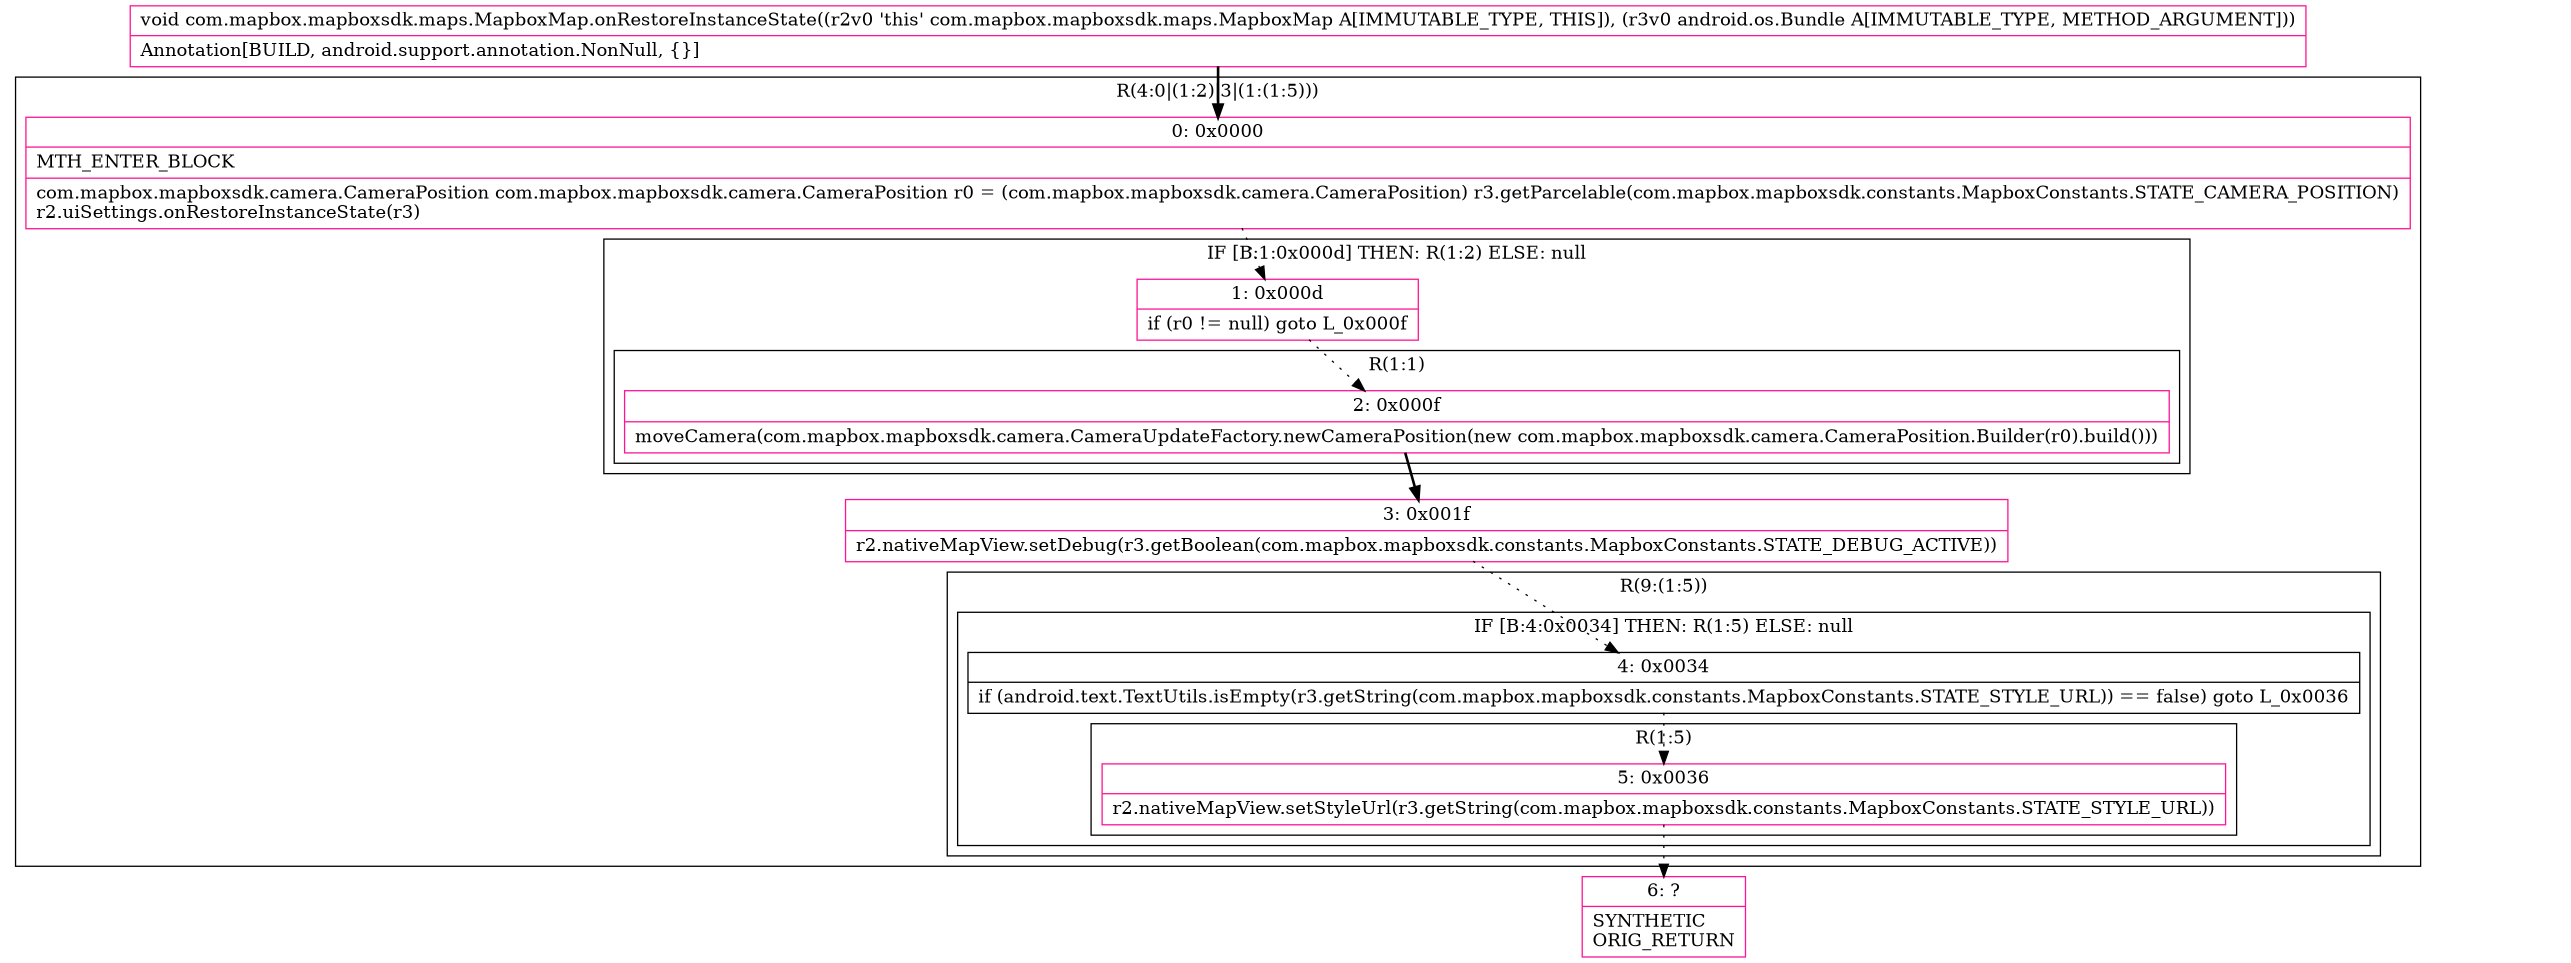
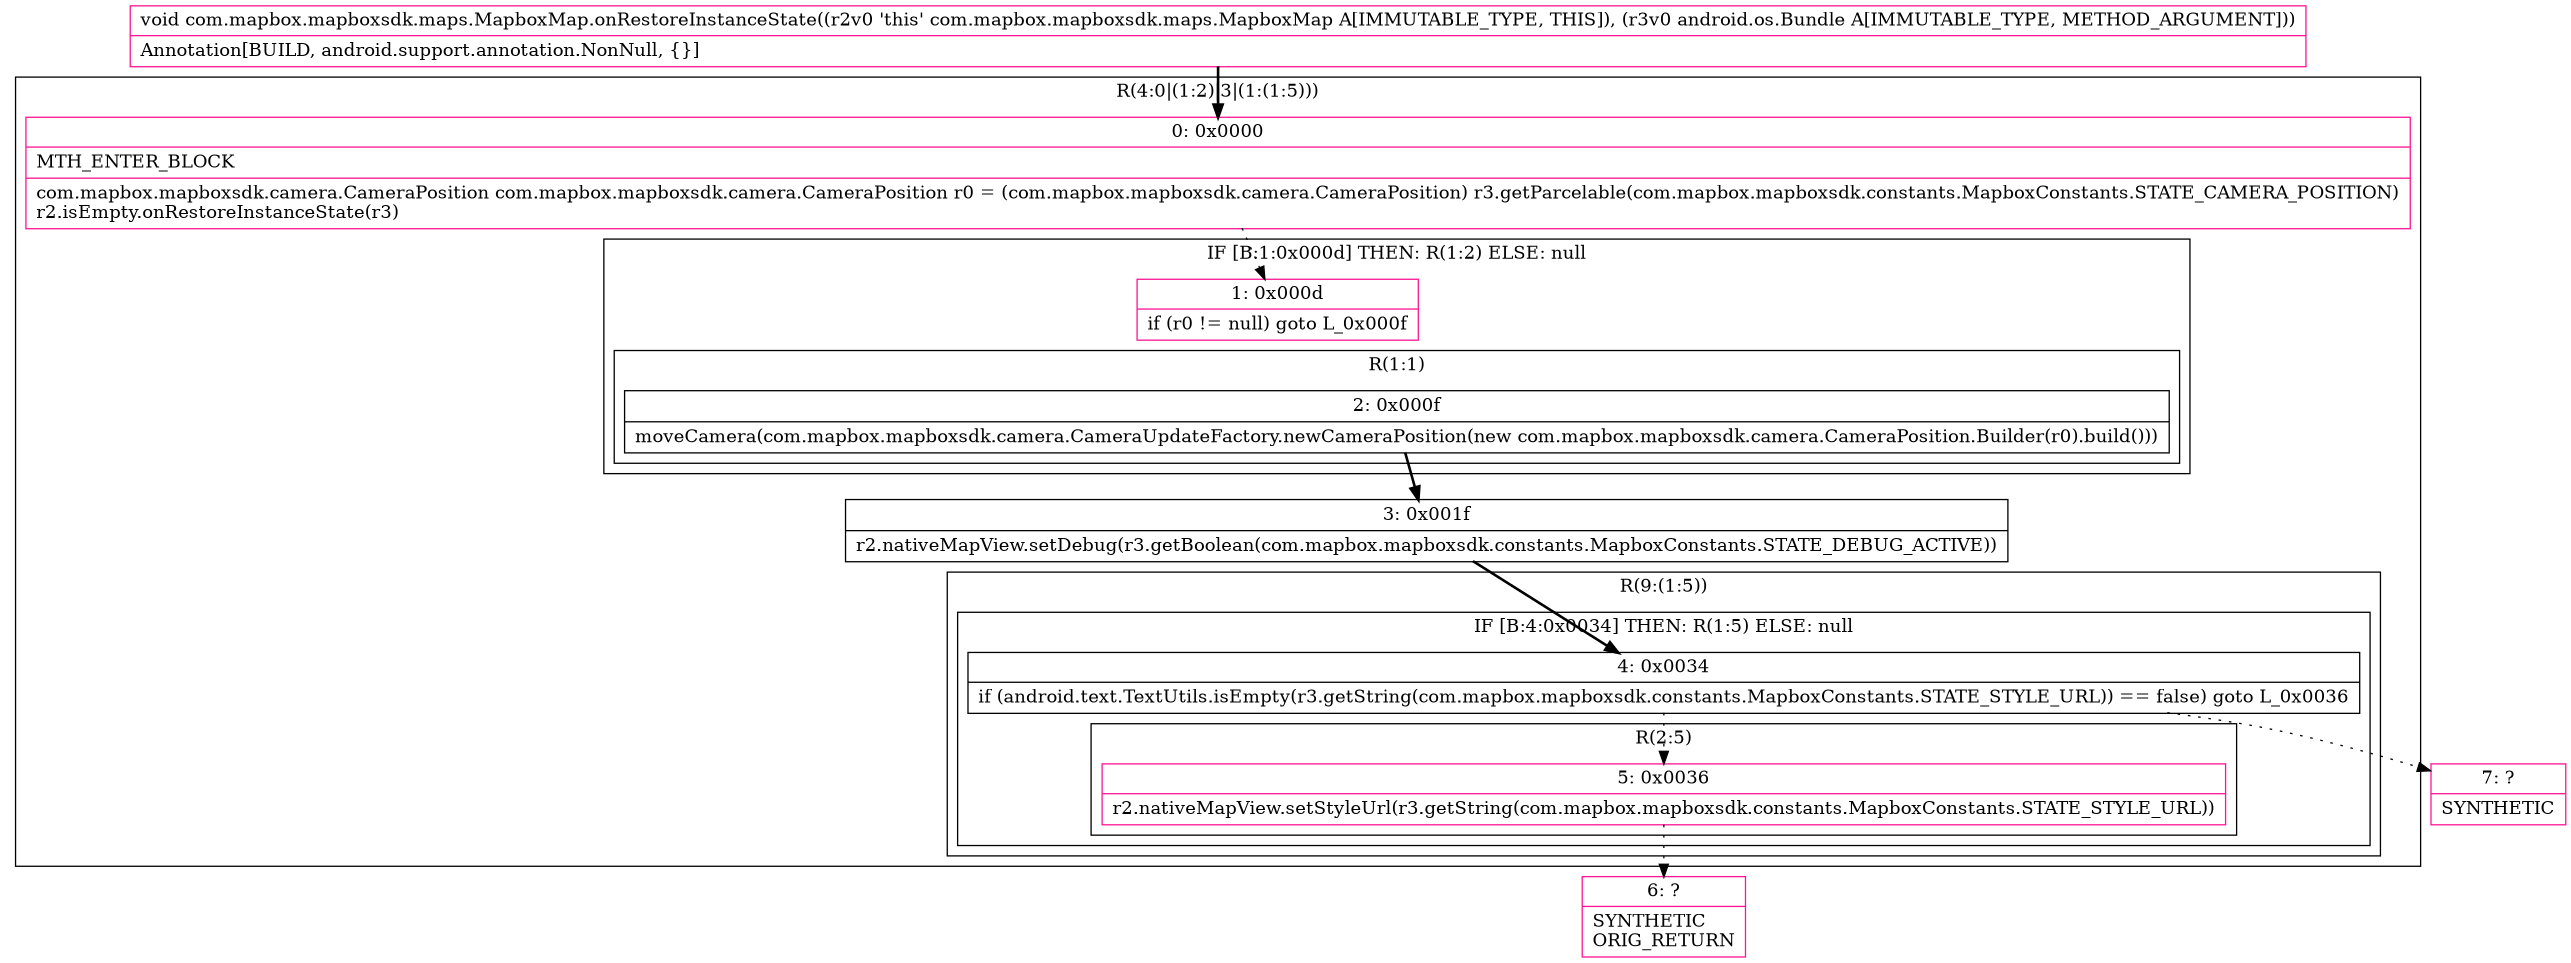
node "0: 0x0000": text "r2.uiSettings.onRestoreInstanceState(r3)" -> "r2.isEmpty.onRestoreInstanceState(r3)"
edge "1: 0x000d" -> "2: 0x000f": removed
node "2: 0x000f": color deeppink -> black
node "3: 0x001f": color deeppink -> black
edge "3: 0x001f" -> "4: 0x0034": style dotted -> bold
cluster "R(1:5)": label "R(1:5)" -> "R(2:5)"
node "7: ?": added
